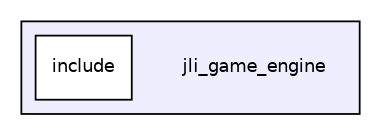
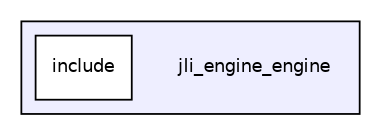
node "jli_game_engine": label "jli_game_engine" -> "jli_engine_engine"
